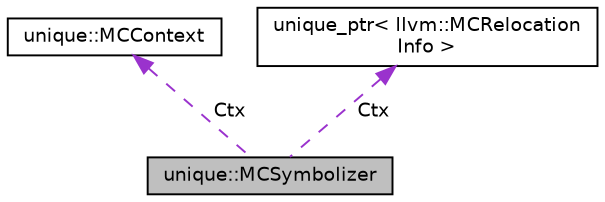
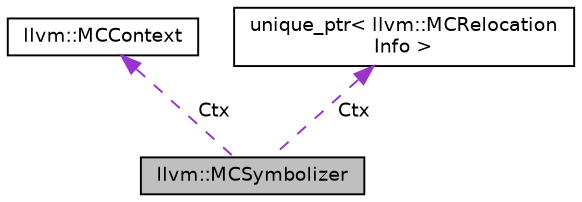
node "unique::MCContext": label "unique::MCContext" -> "llvm::MCContext"
node "unique::MCSymbolizer": label "unique::MCSymbolizer" -> "llvm::MCSymbolizer"
